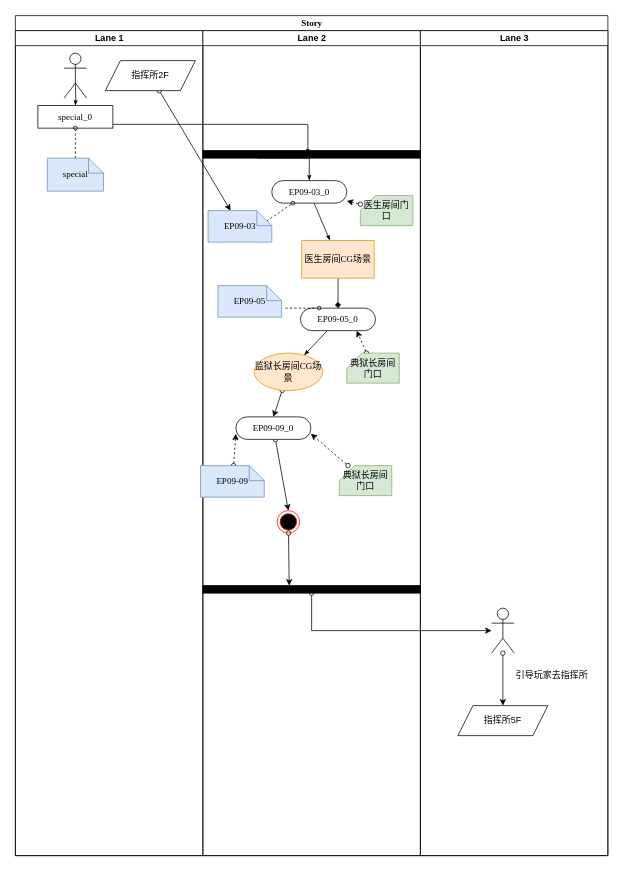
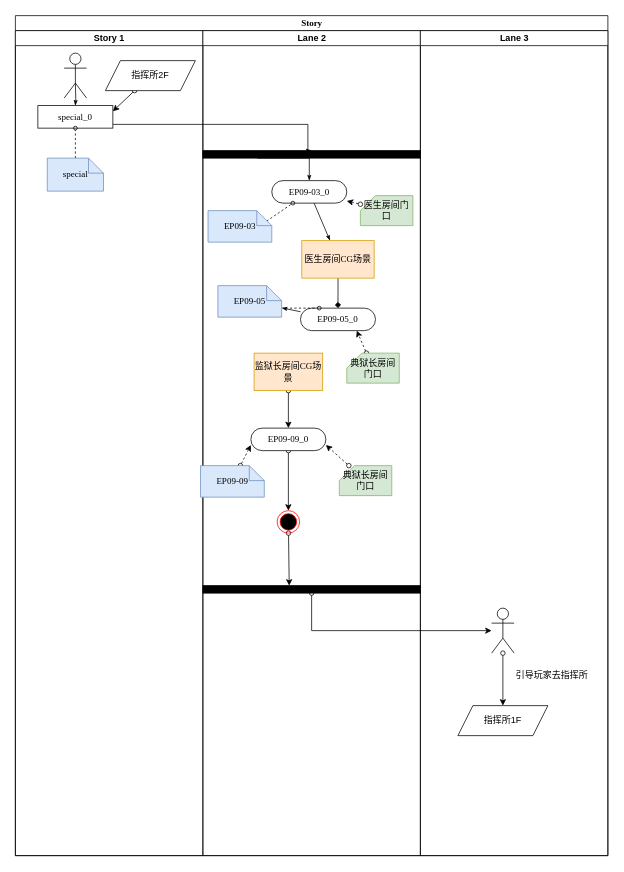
node "Lane 1": label "Lane 1" -> "Story 1"
edge "指挥所2F" -- "EP09-03": now "指挥所2F" -- "special_0"
edge "EP09-05_0" -> "监狱长房间CG场景": now "EP09-05_0" -> "EP09-05"
node "监狱长房间CG场景": shape ellipse -> rectangle
node "EP09-09_0": moved (273, 428) -> (288, 439)
node "指挥所5F": label "指挥所5F" -> "指挥所1F"
